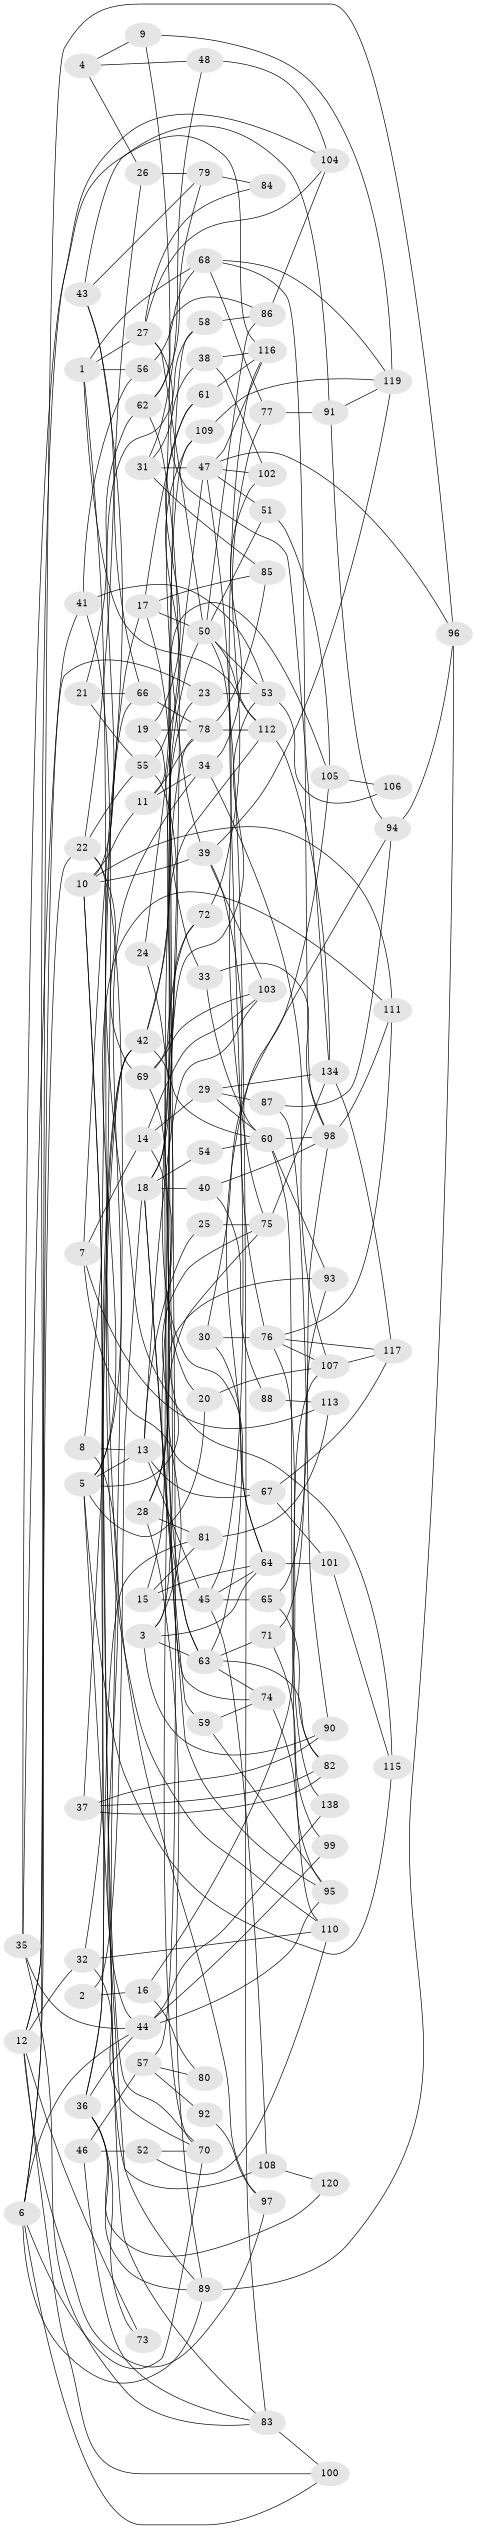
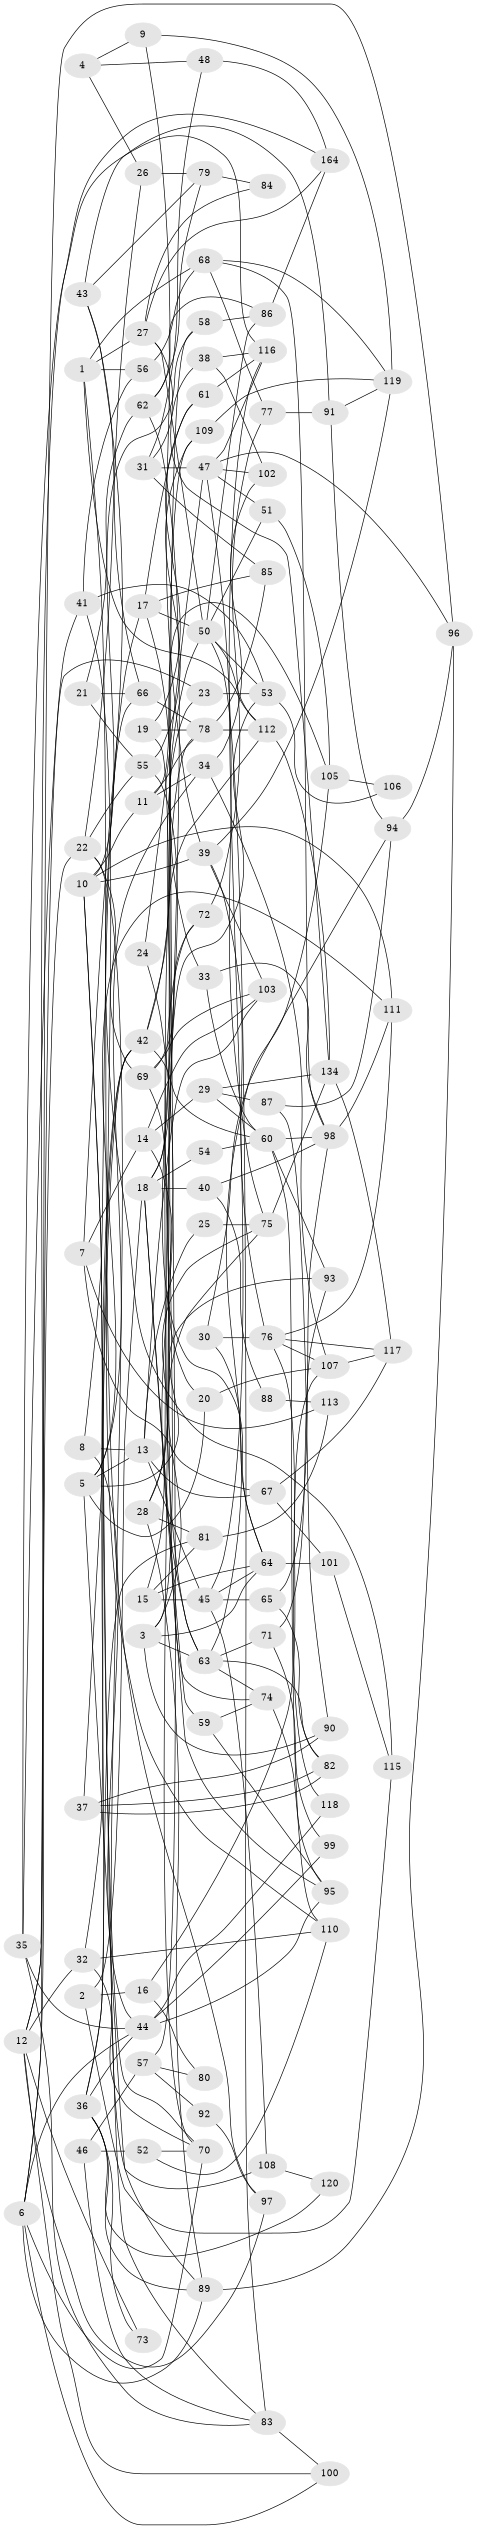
node "104": label "104" -> "164"
node "138": label "138" -> "118"
edge "5" -- "115": now "2" -- "115"
